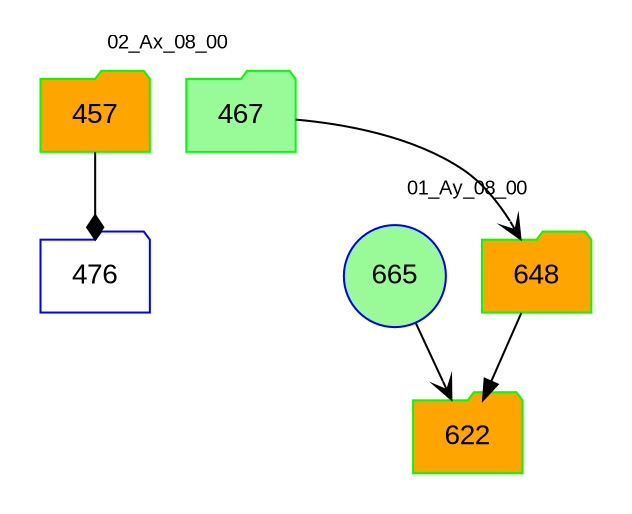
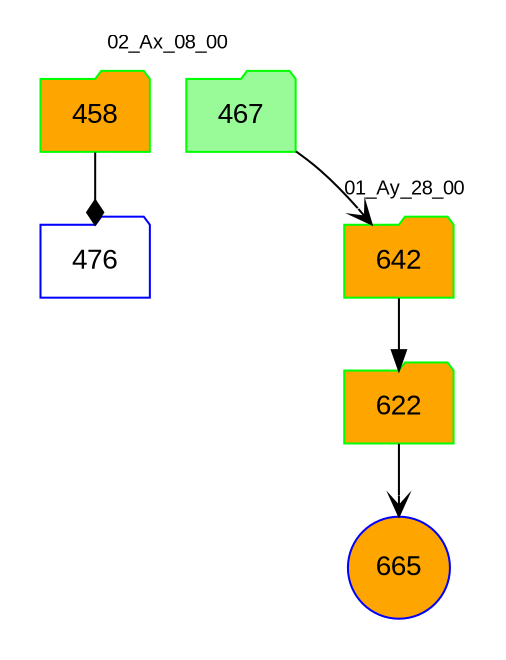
node "457": label "457" -> "458"
cluster "01_Ay_08_00": label "01_Ay_08_00" -> "01_Ay_28_00"
node "665": fillcolor palegreen -> orange
node "648": label "648" -> "642"
edge "665" -> "622": reversed
